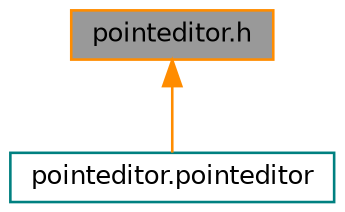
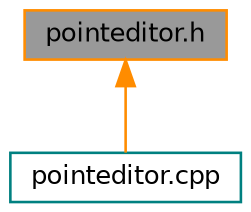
node "pointeditor.pointeditor": label "pointeditor.pointeditor" -> "pointeditor.cpp"
